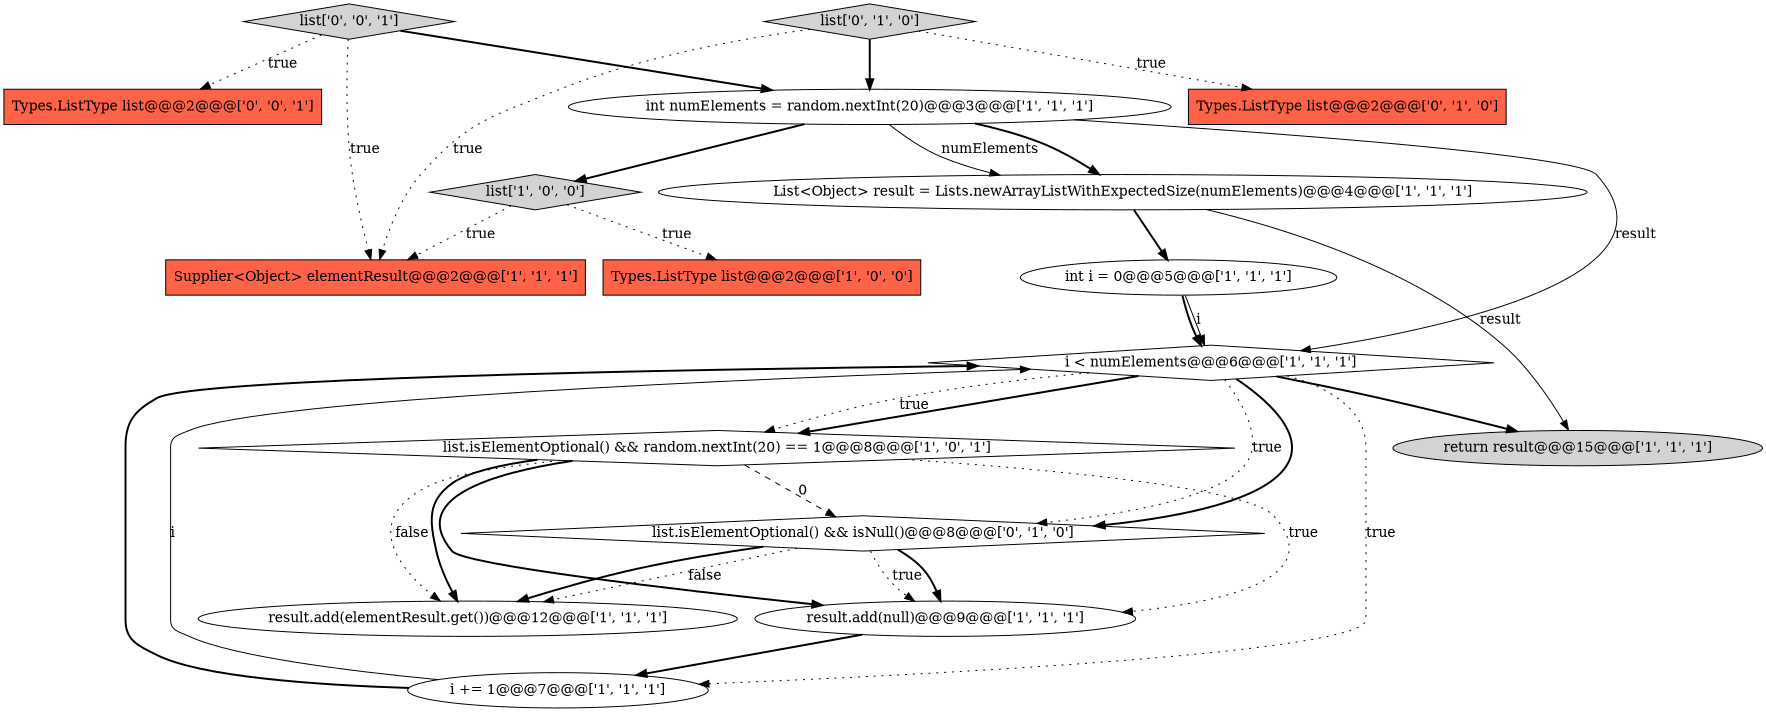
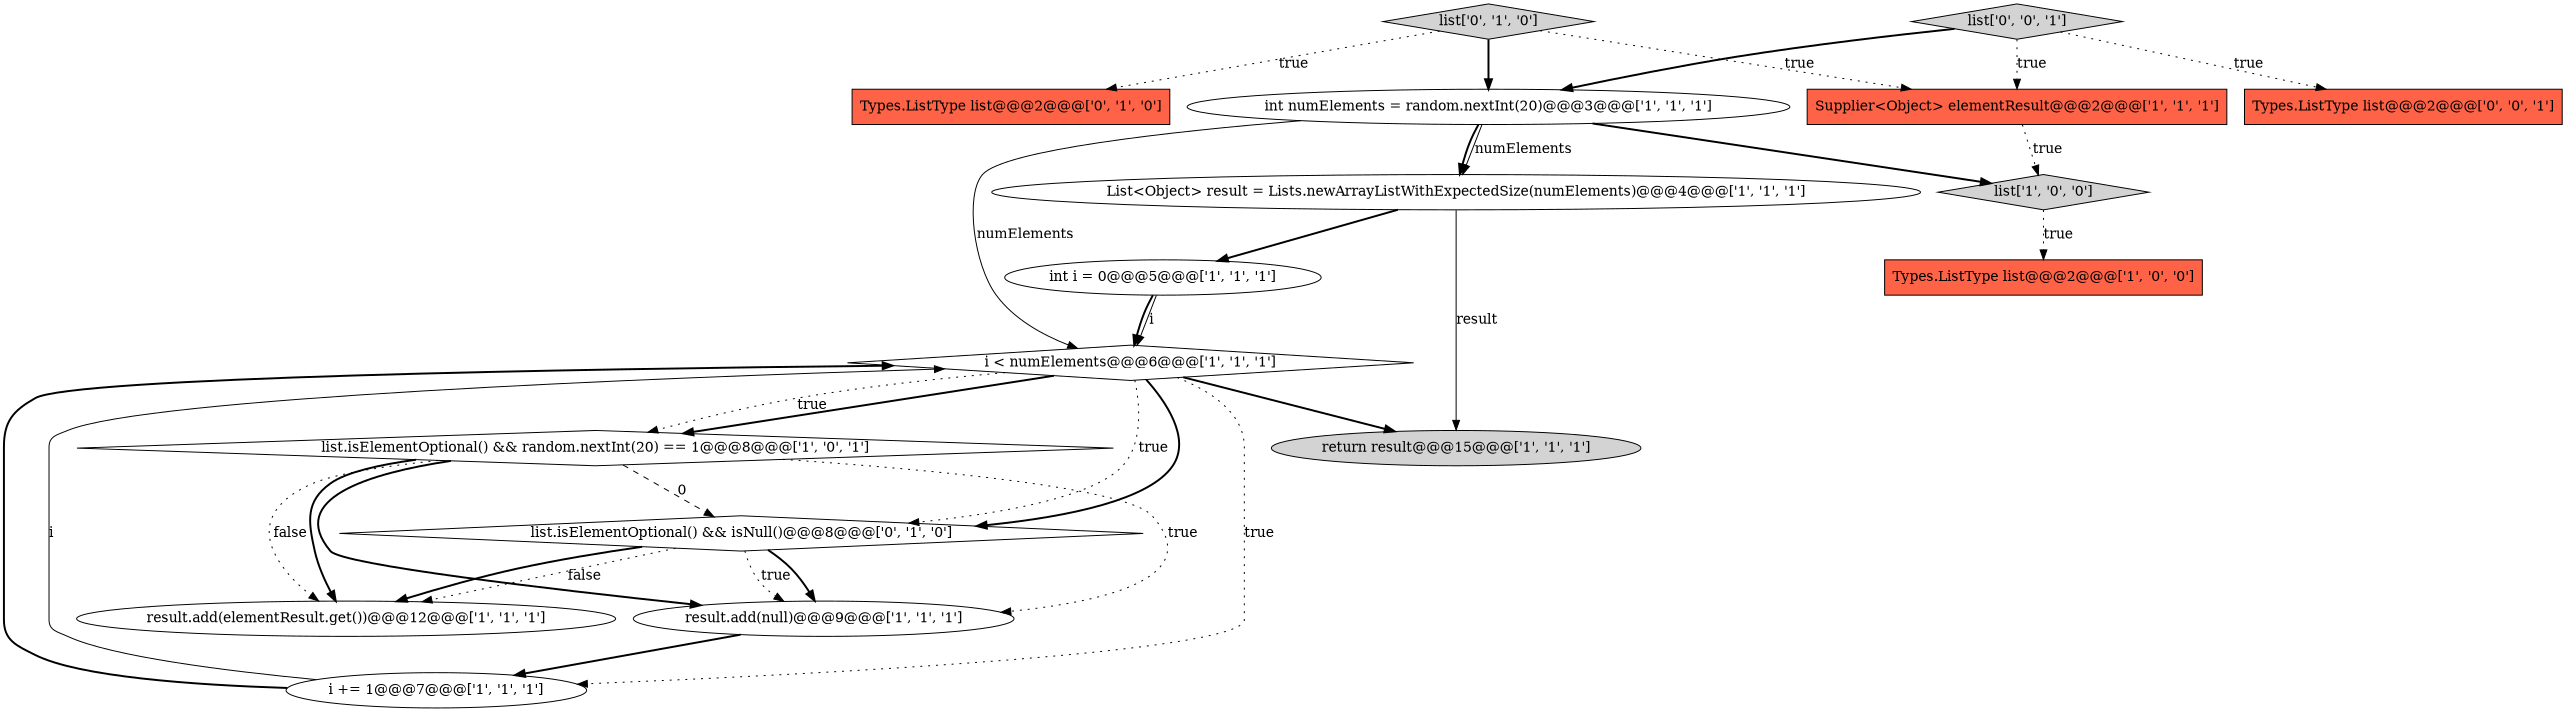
edge "list['1', '0', '0']" -> "Supplier<Object> elementResult@@@2@@@['1', '1', '1']": reversed
edge "int numElements = random.nextInt(20)@@@3@@@['1', '1', '1']" -> "i < numElements@@@6@@@['1', '1', '1']": label "result" -> "numElements"
